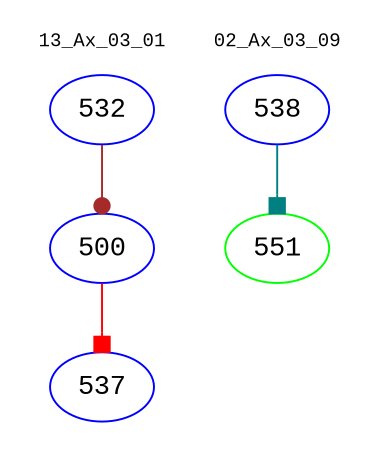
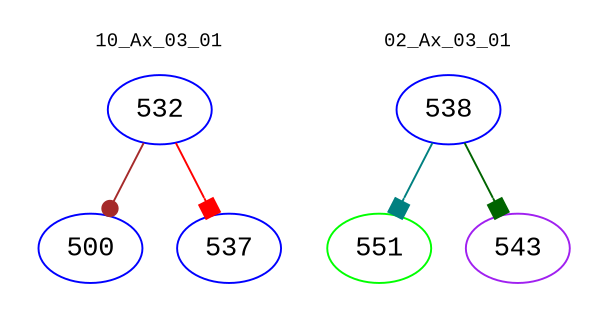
cluster "13_Ax_03_01": label "13_Ax_03_01" -> "10_Ax_03_01"
cluster "02_Ax_03_09": label "02_Ax_03_09" -> "02_Ax_03_01"
node "543": added
edge "500" -> "537": now "532" -> "537"
